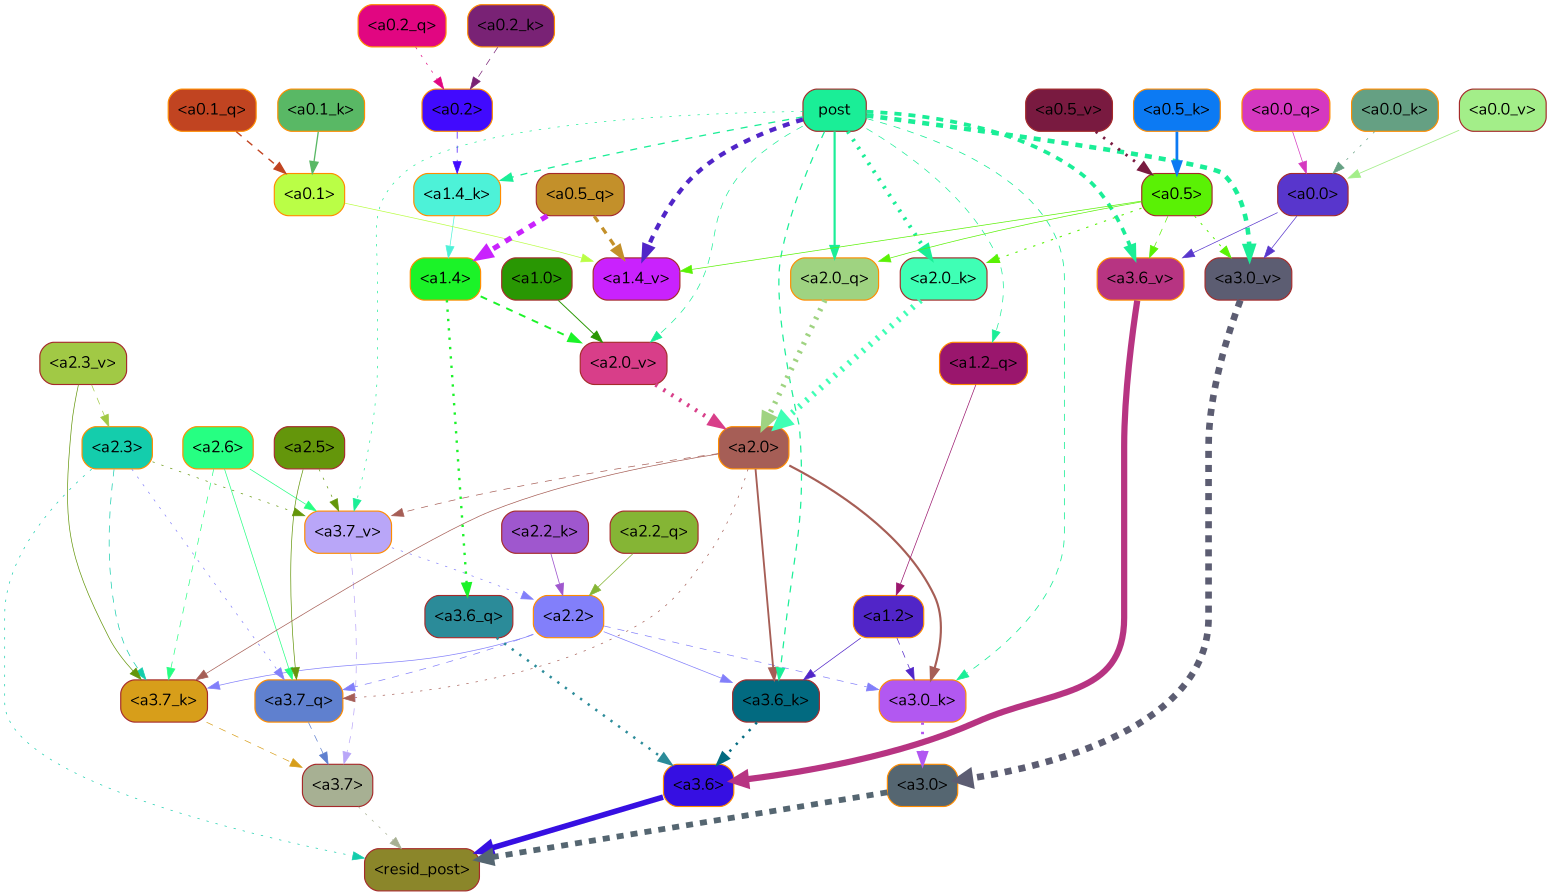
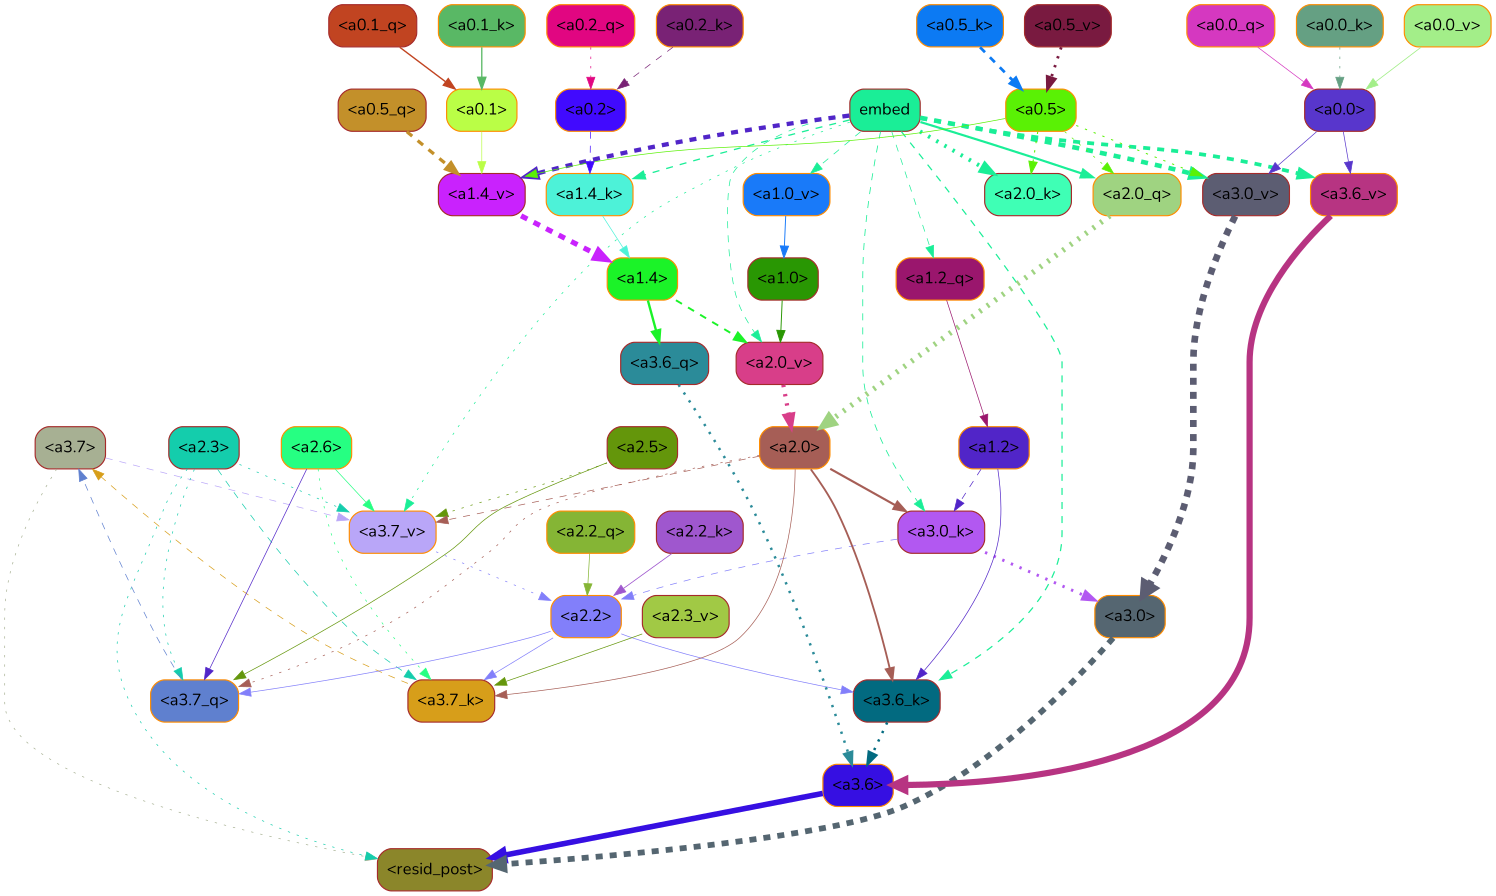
node "<a0.1_q>": color darkorange -> brown
node "post": label "post" -> "embed"
node "<a0.0_v>": color brown -> darkorange
edge "<a0.5_k>" -> "<a0.5>": style solid -> dashed
edge "<a0.1_q>" -> "<a0.1>": style dashed -> solid
node "<a1.0_v>": added
node "<a0.5>": color brown -> darkorange
edge "<a0.5>" -> "<a2.0_q>": style solid -> dotted
edge "<a0.5>" -> "<a3.6_v>": removed
edge "<a0.5_q>" -> "<a1.4>": now "<a1.4_v>" -> "<a1.4>"
edge "<a2.0_k>" -> "<a2.0>": removed
edge "<a2.3_v>" -> "<a2.3>": removed
edge "<a1.4>" -> "<a3.6_q>": style dotted -> solid
node "<a2.3>": color darkorange -> brown
edge "<a2.3>" -> "<a3.7_v>": color #64960b -> #14cdac
node "<a2.2_q>": color brown -> darkorange
edge "<a2.6>" -> "<a3.7_k>": style dashed -> dotted
edge "<a2.6>" -> "<a3.7_q>": color #26ff82 -> #5125c8
edge "<a2.3>" -> "<a3.7_q>": color #827ffa -> #14cdac
edge "<a3.7_v>" -> "<a3.7>": reversed
edge "<a2.2>" -> "<a3.0_k>": reversed
edge "<a2.2>" -> "<a3.7_q>": style dashed -> solid
node "<a3.0_k>": color darkorange -> brown
